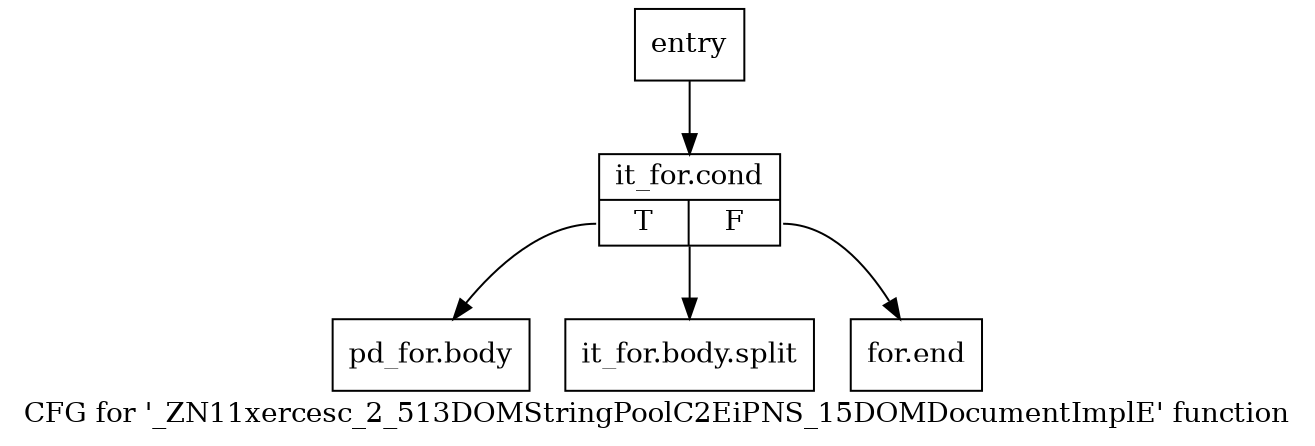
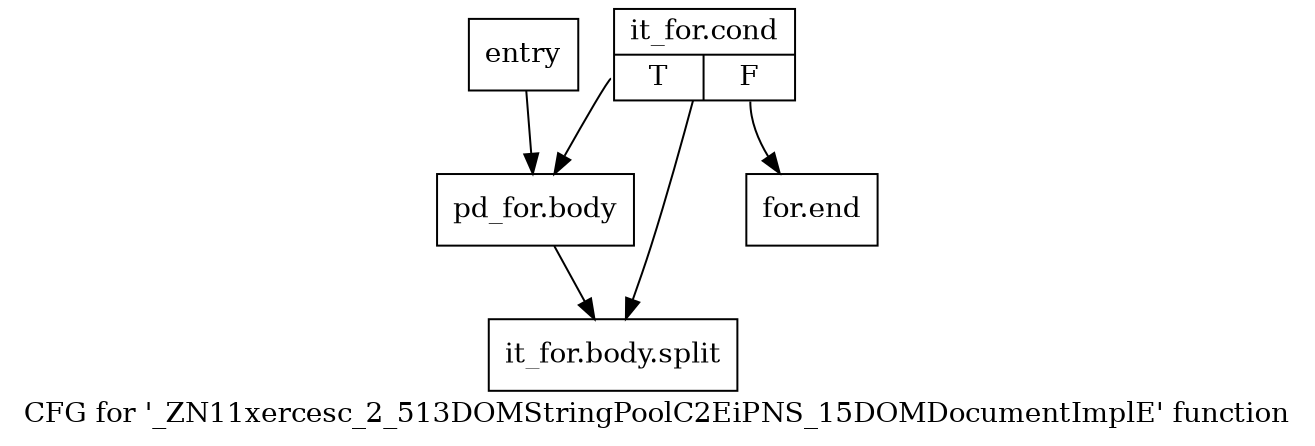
edge "entry" -> "it_for.cond": now "entry" -> "pd_for.body"
edge "pd_for.body" -> "it_for.body.split": added
